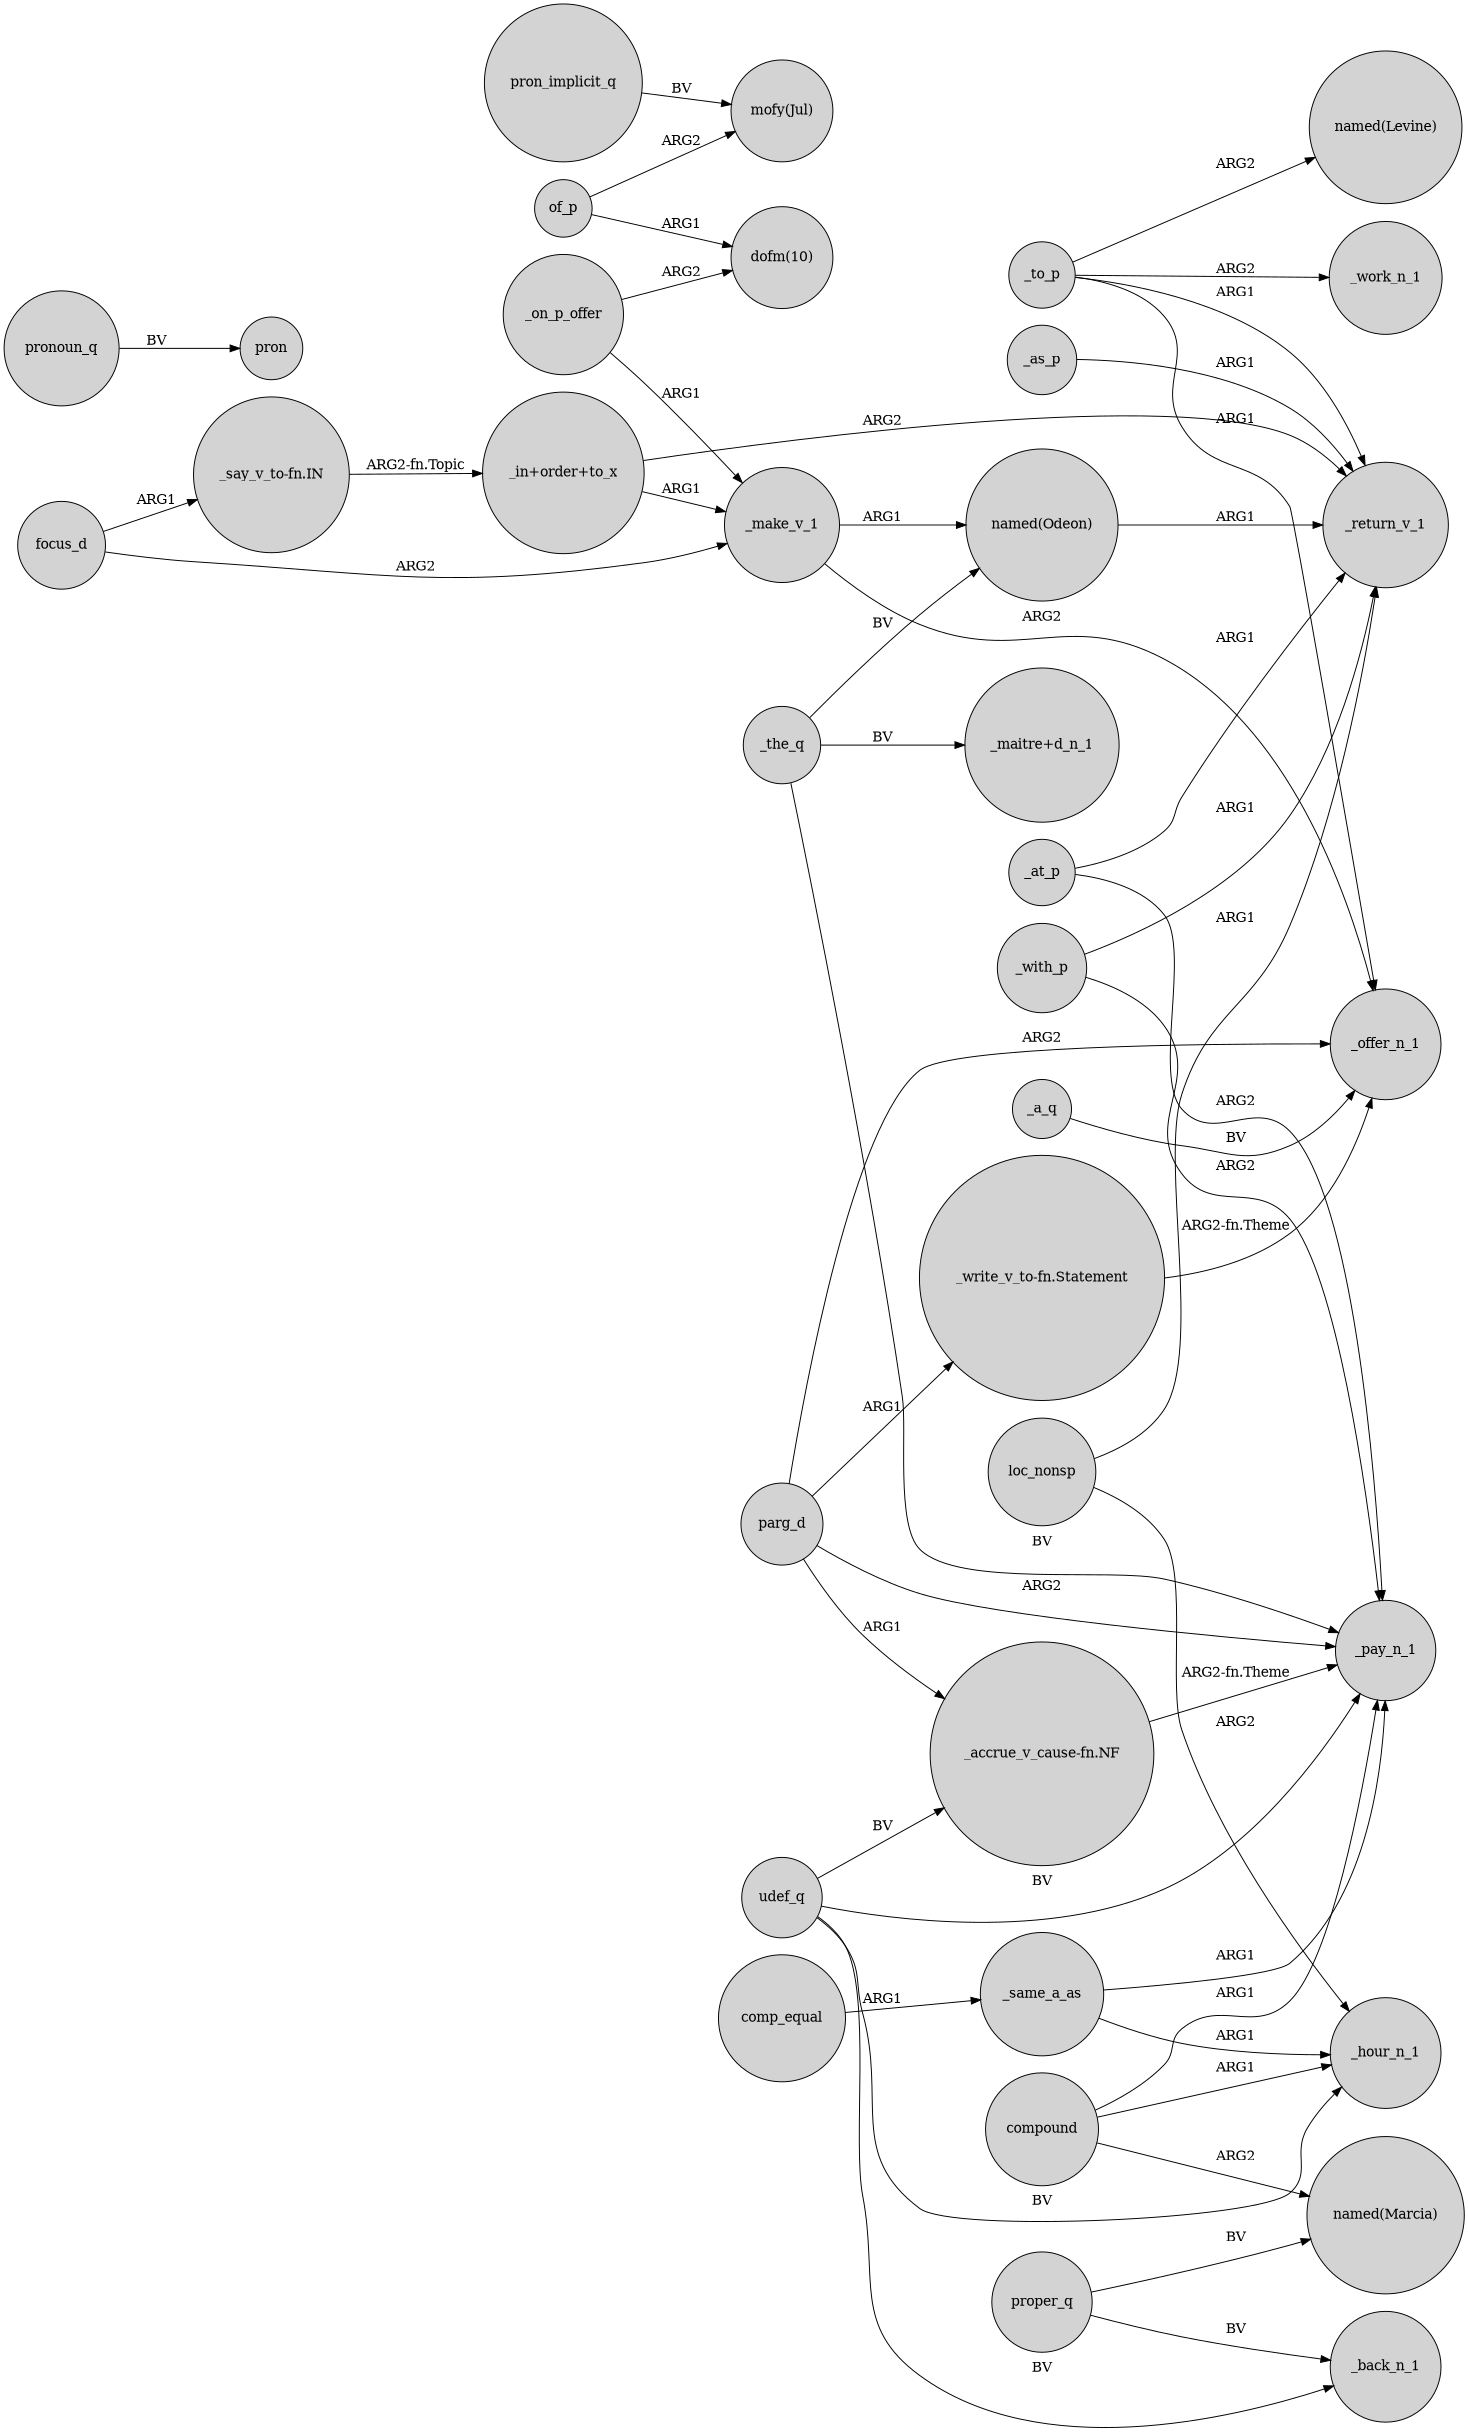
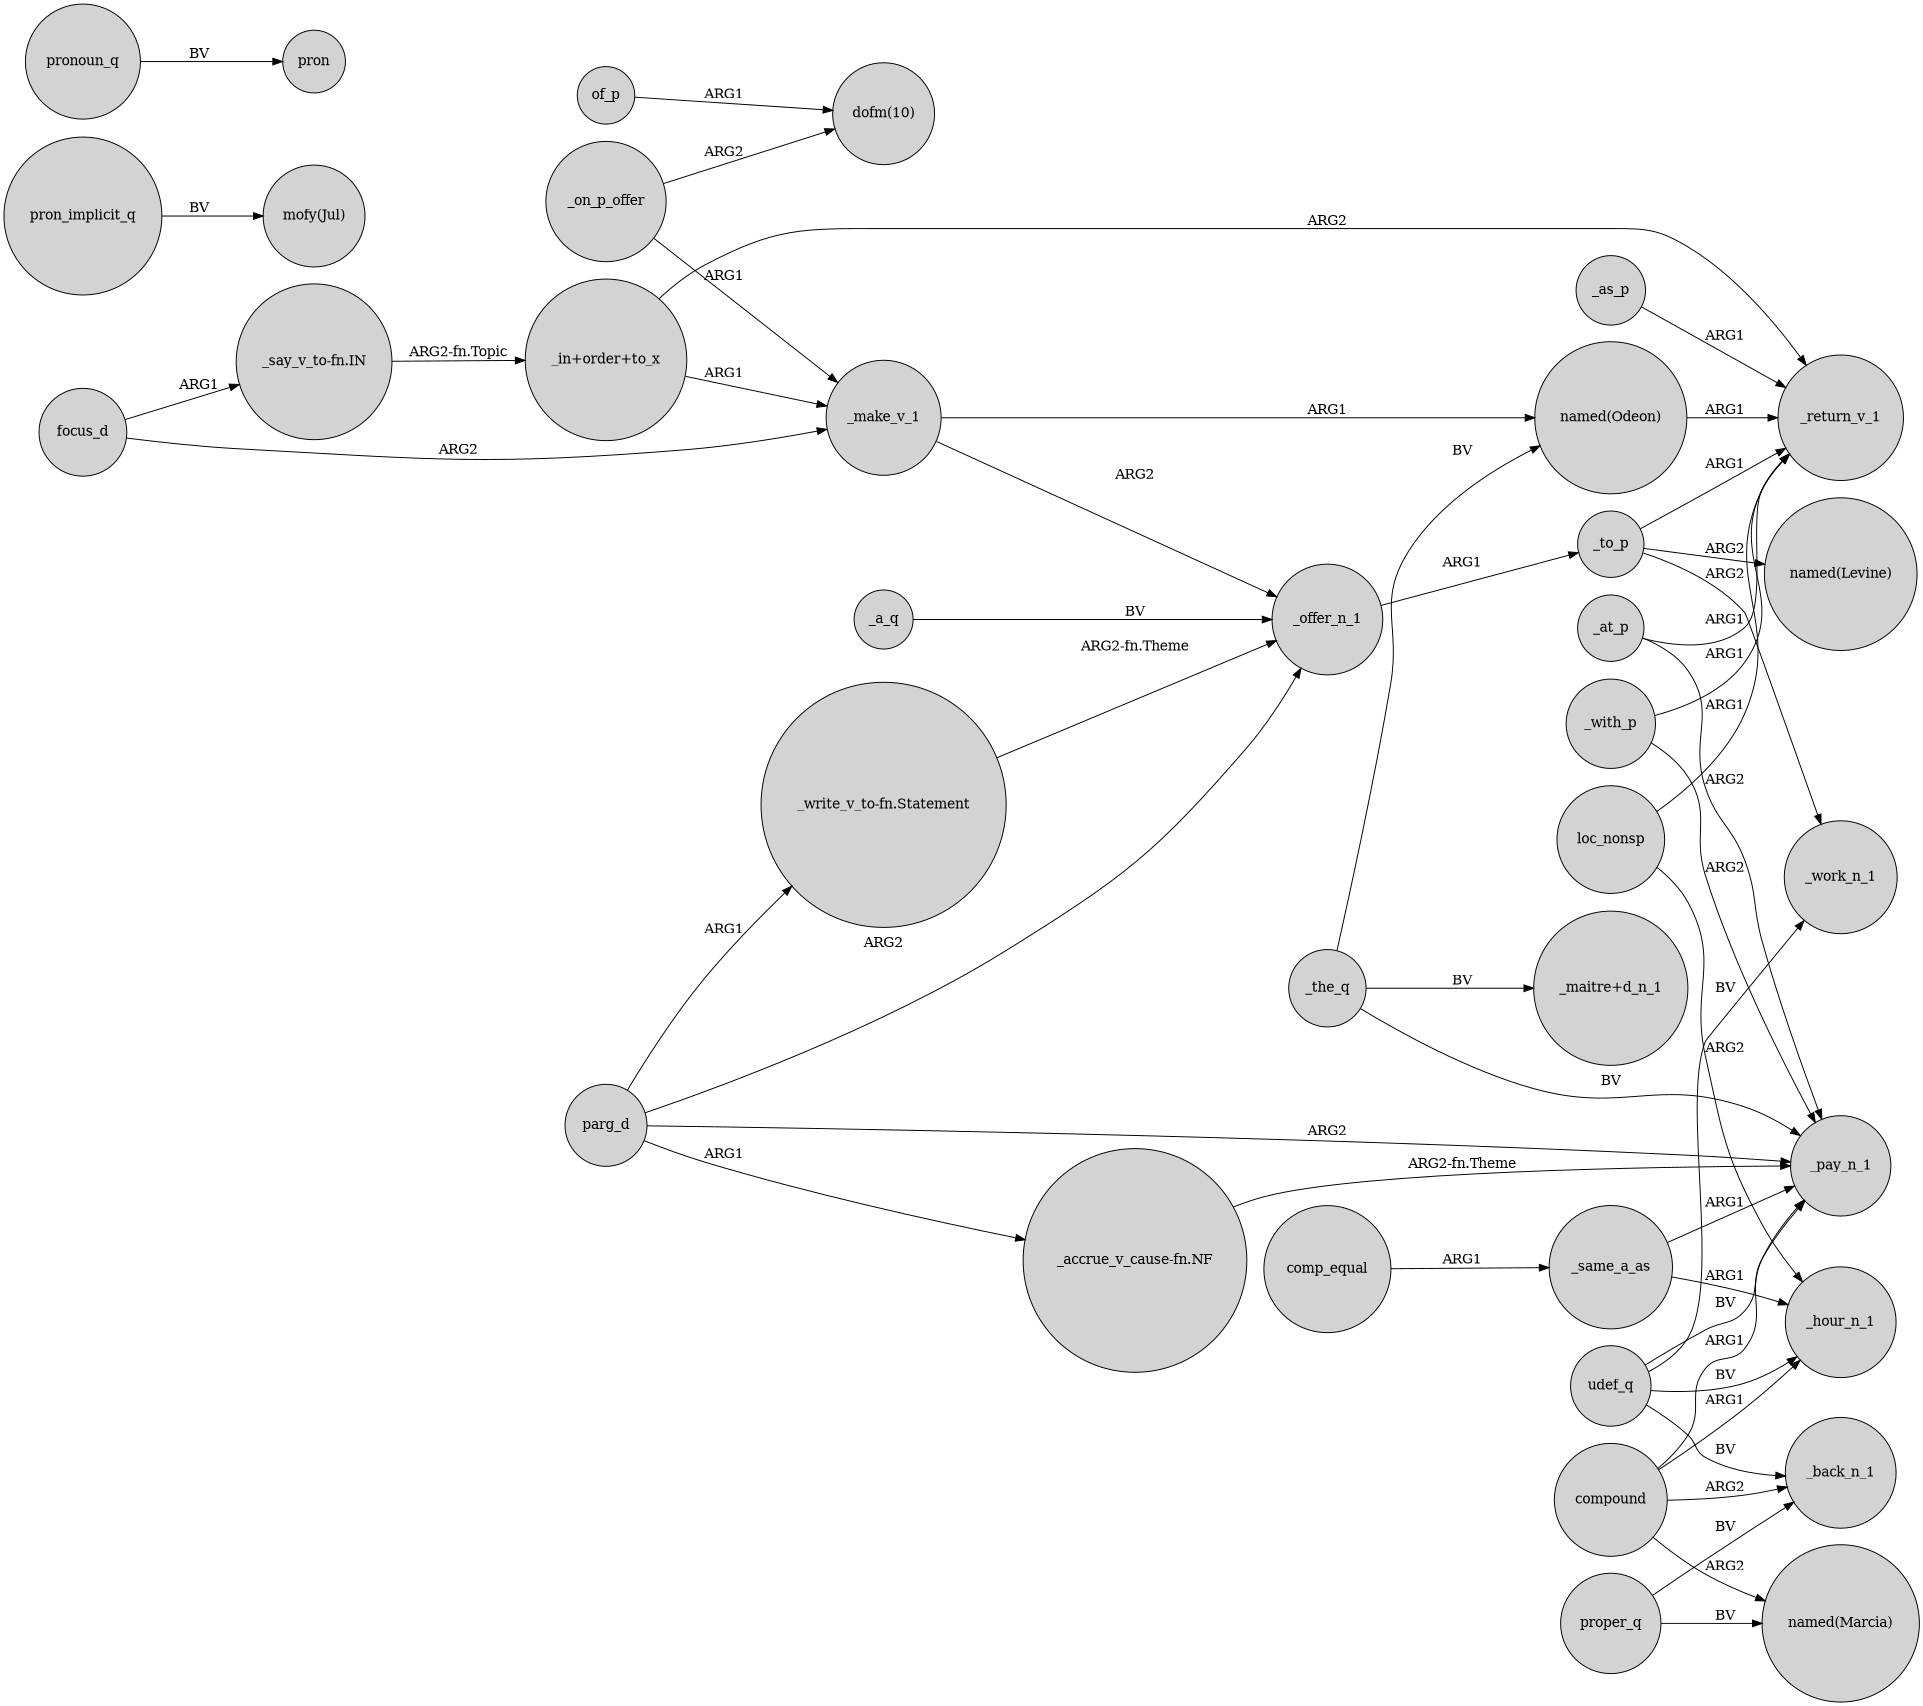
edge "of_p" -> "mofy(Jul)": removed, label "ARG2"
edge "_to_p" -> "_offer_n_1": reversed
edge "compound" -> "_back_n_1": added, label "ARG2"
edge "udef_q" -> "_accrue_v_cause-fn.NF": now "udef_q" -> "_work_n_1"
